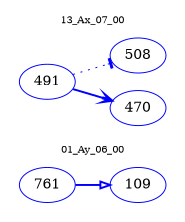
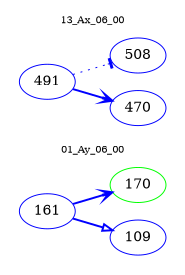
cluster "13_Ax_07_00": label "13_Ax_07_00" -> "13_Ax_06_00"
node "761": label "761" -> "161"
node "170": added
